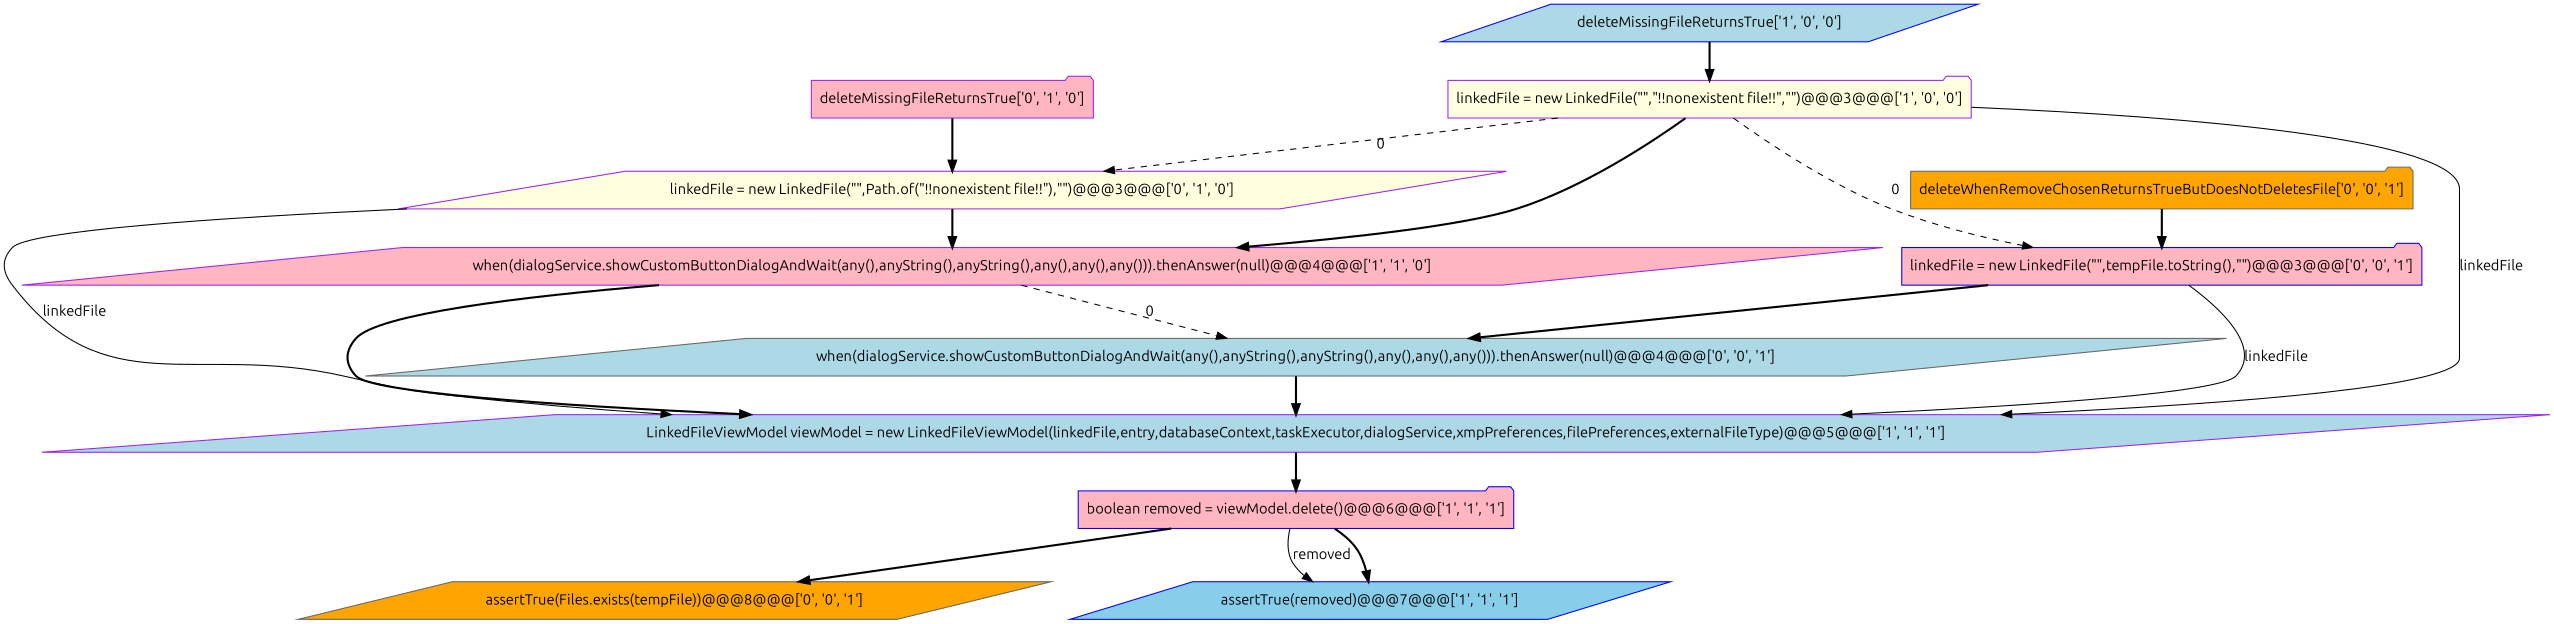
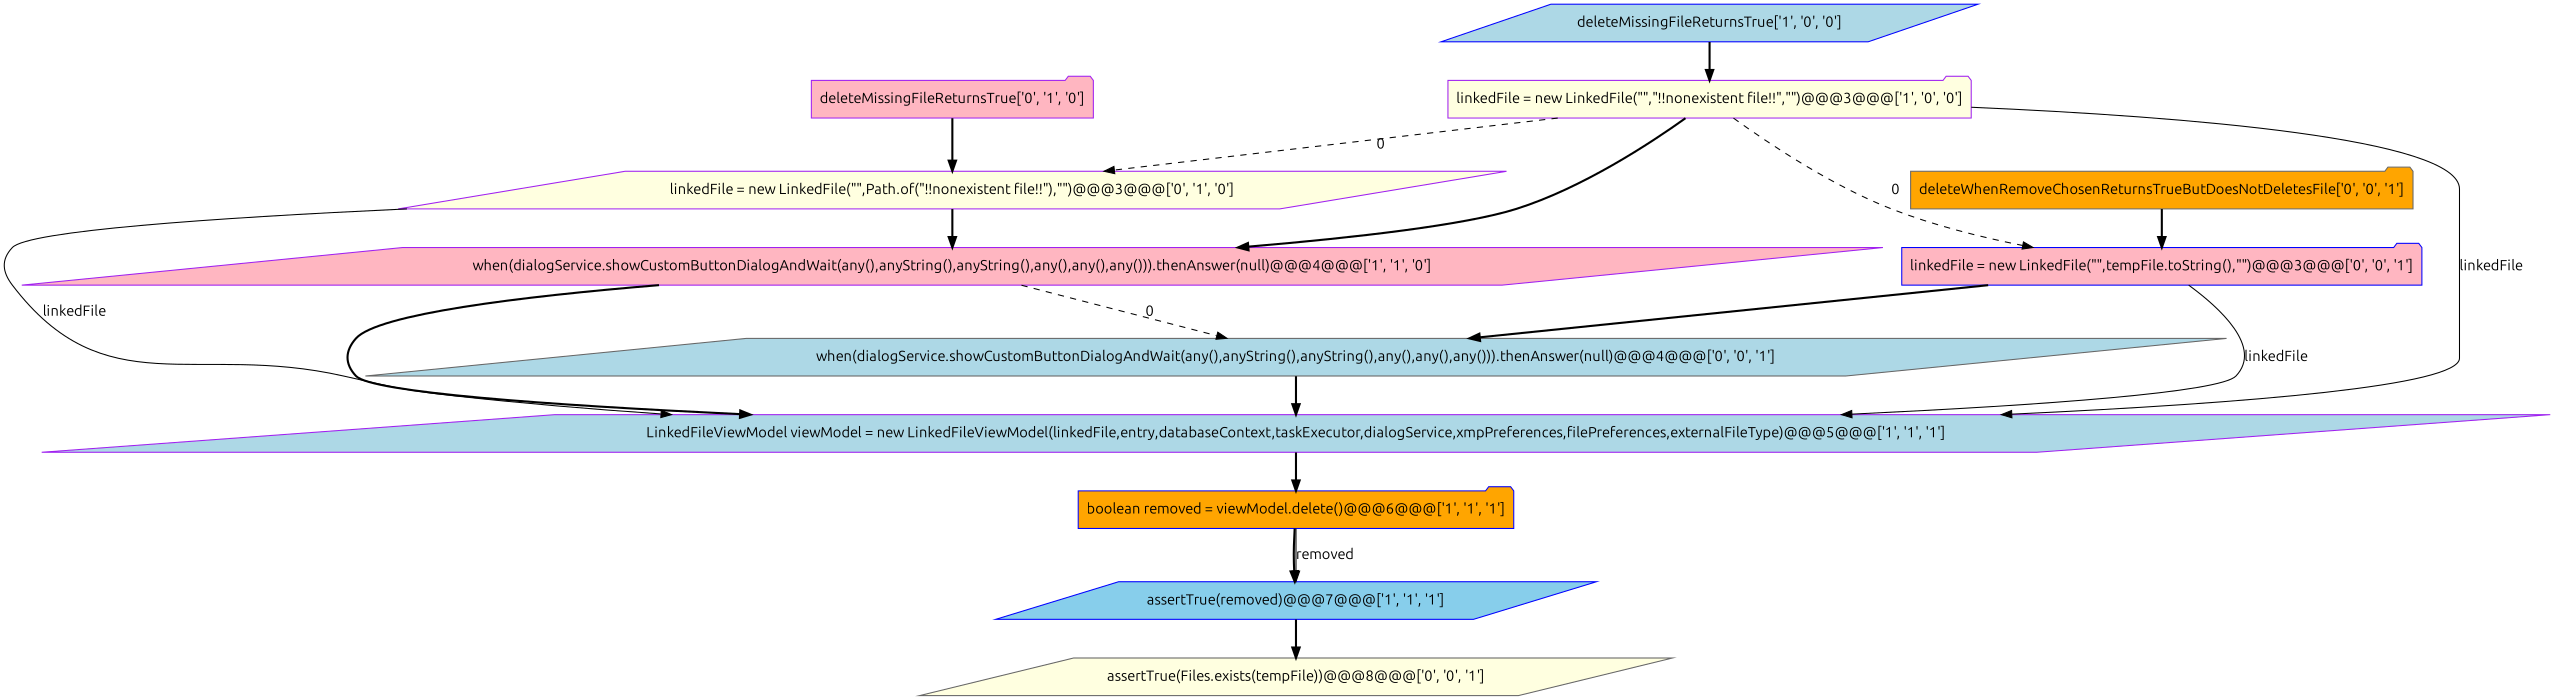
node "boolean removed = viewModel.delete()@@@6@@@['1', '1', '1']": fillcolor lightpink -> orange
edge "boolean removed = viewModel.delete()@@@6@@@['1', '1', '1']" -> "assertTrue(Files.exists(tempFile))@@@8@@@['0', '0', '1']": now "assertTrue(removed)@@@7@@@['1', '1', '1']" -> "assertTrue(Files.exists(tempFile))@@@8@@@['0', '0', '1']"
node "assertTrue(Files.exists(tempFile))@@@8@@@['0', '0', '1']": fillcolor orange -> lightyellow
